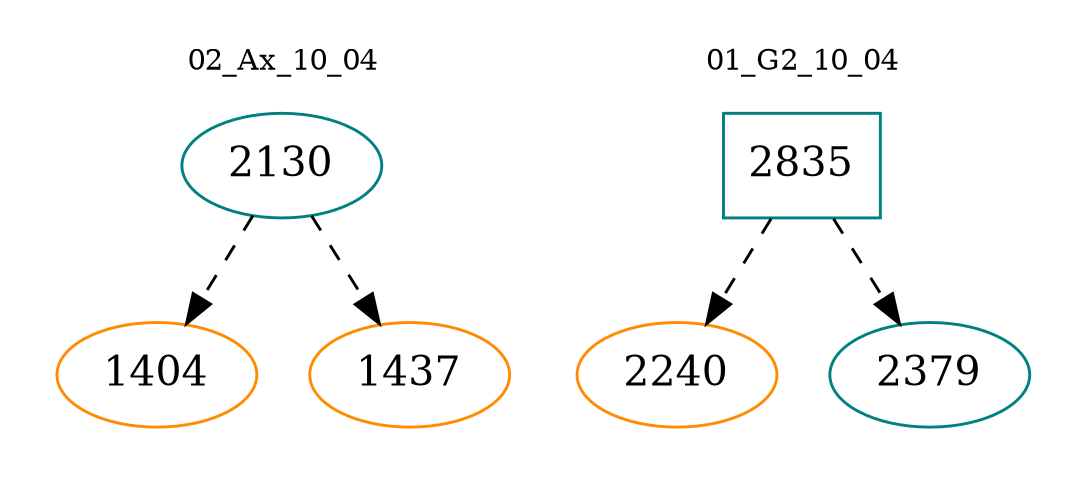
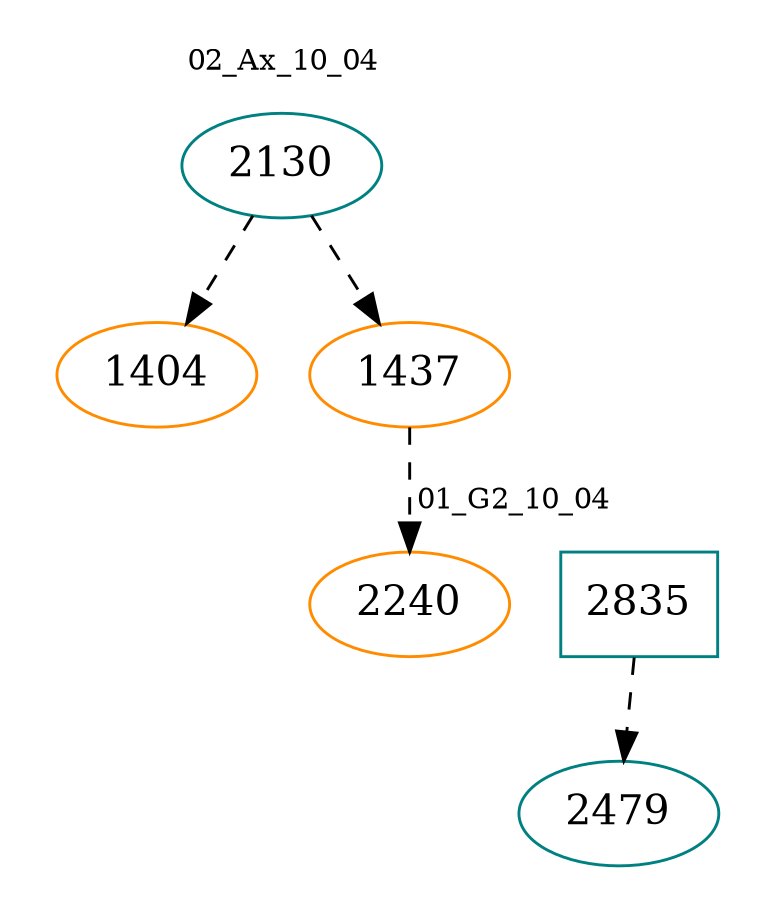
edge "2835" -> "2240": now "1437" -> "2240"
node "2379": label "2379" -> "2479"
